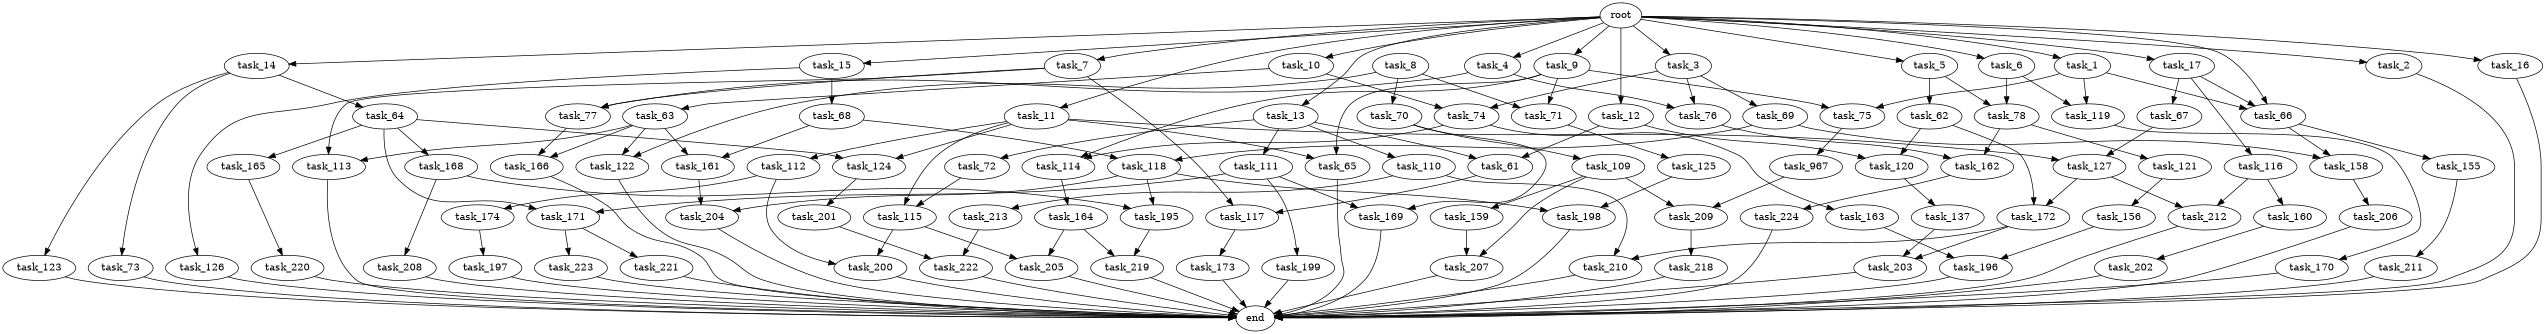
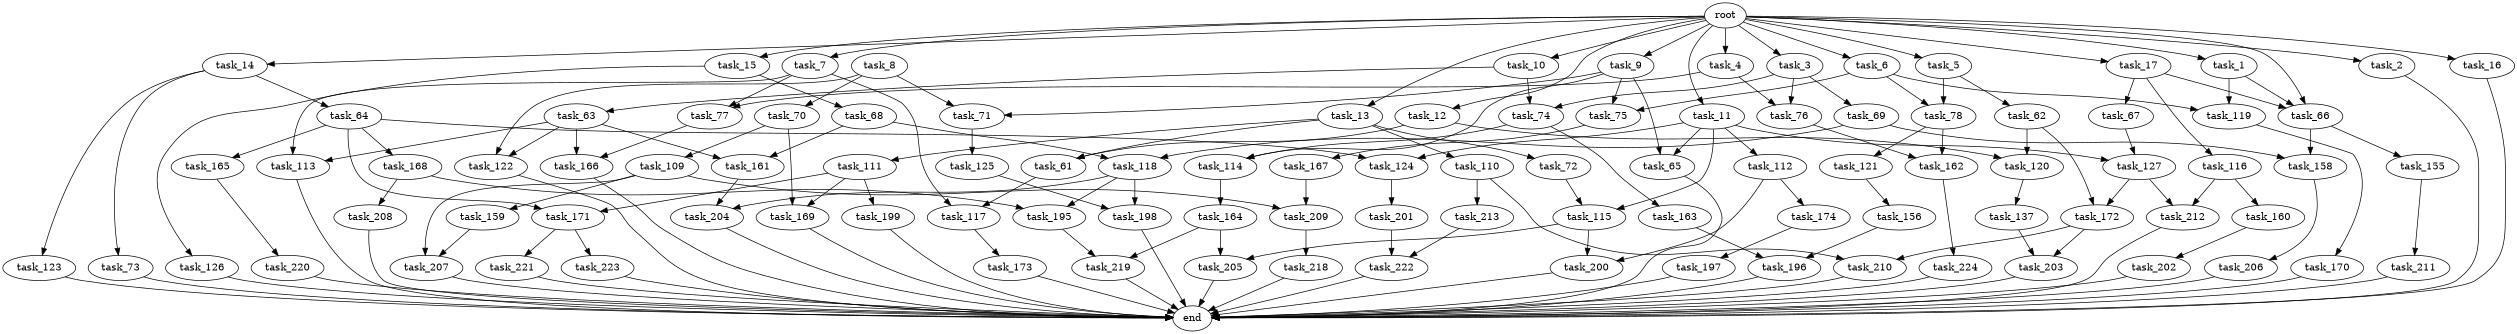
edge "task_1" -> "task_75": now "task_6" -> "task_75"
node "task_967": label "task_967" -> "task_167"
